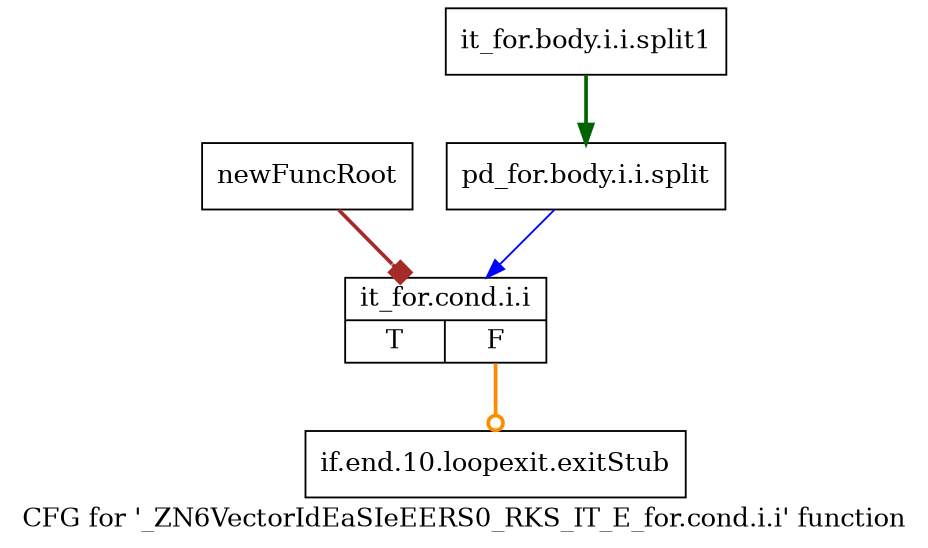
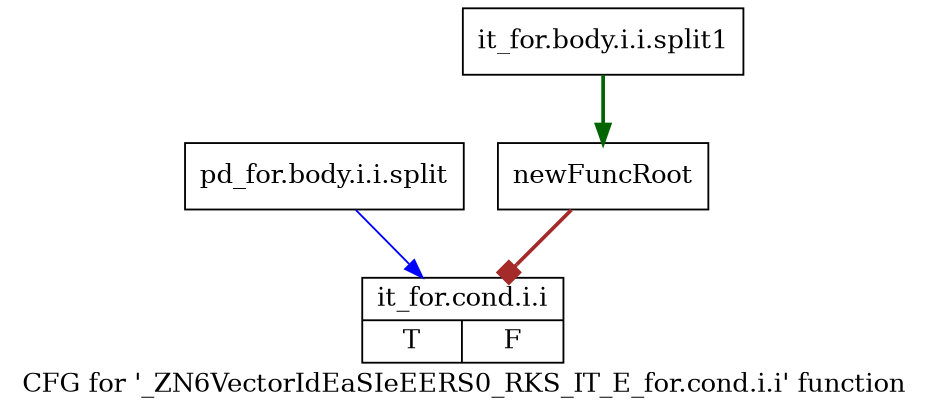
edge "it_for.body.i.i.split1" -> "pd_for.body.i.i.split": now "it_for.body.i.i.split1" -> "newFuncRoot"
node "if.end.10.loopexit.exitStub": removed
